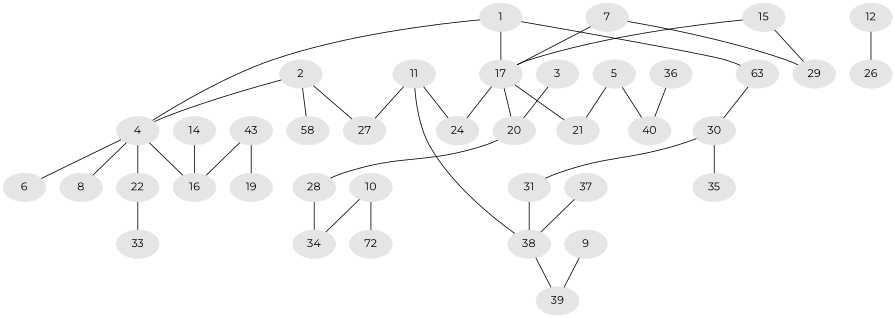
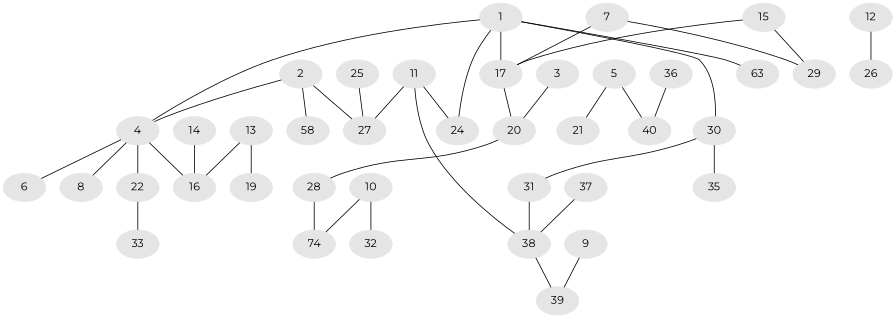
node "25": added
edge "17" -- "24": now "1" -- "24"
edge "63" -- "30": now "1" -- "30"
edge "17" -- "21": removed
node "43": label "43" -> "13"
node "34": label "34" -> "74"
node "72": label "72" -> "32"
